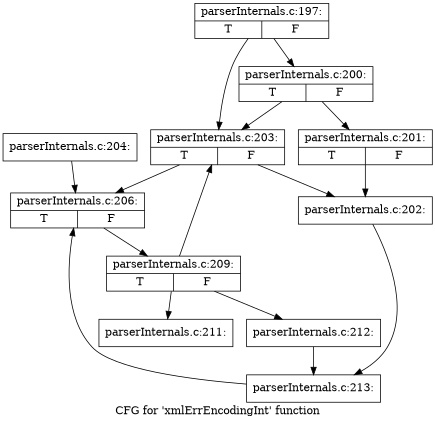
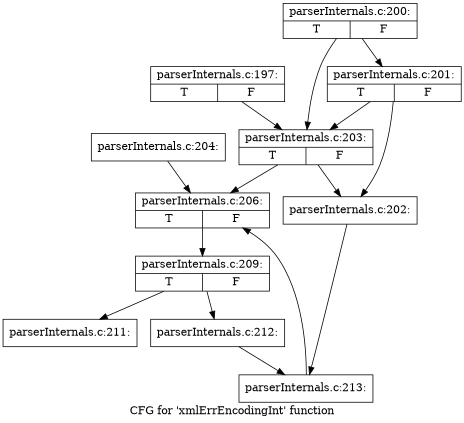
edge "parserInternals.c:197:" -> "parserInternals.c:200:": removed
edge "parserInternals.c:209:" -> "parserInternals.c:203:": now "parserInternals.c:201:" -> "parserInternals.c:203:"
